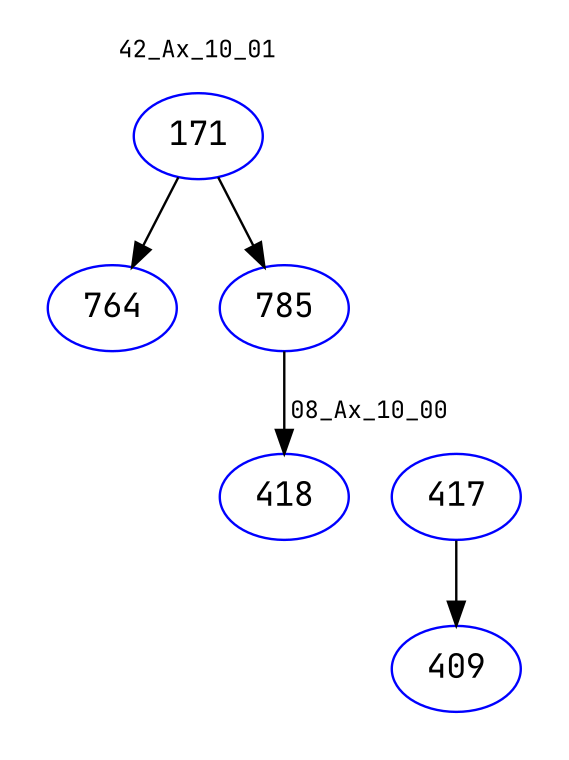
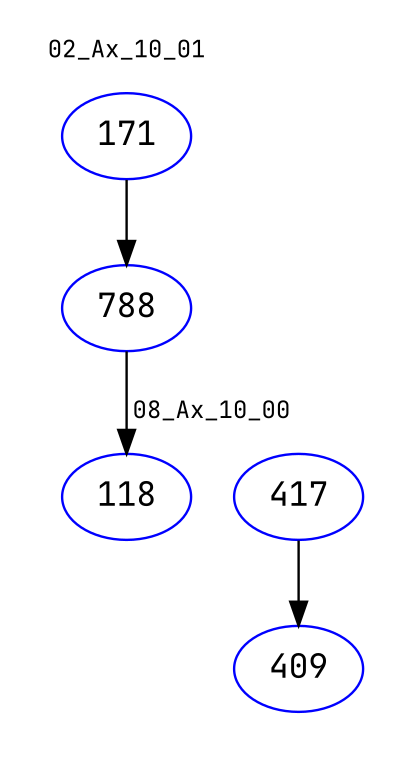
cluster "42_Ax_10_01": label "42_Ax_10_01" -> "02_Ax_10_01"
node "764": removed
node "785": label "785" -> "788"
node "418": label "418" -> "118"
